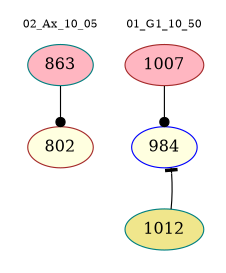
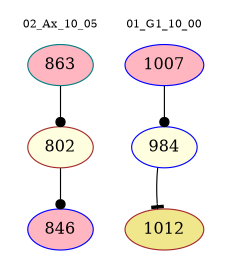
cluster "01_G1_10_50": label "01_G1_10_50" -> "01_G1_10_00"
node "1007": color brown -> blue
edge "1012" -> "984": reversed
node "846": added
node "1012": color teal -> brown
